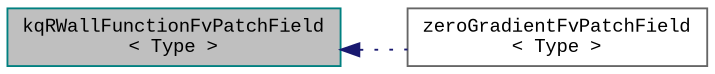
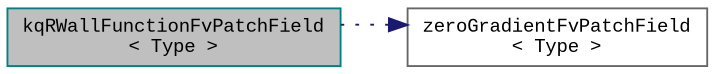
edge "zeroGradientFvPatchField < Type >" -> "kqRWallFunctionFvPatchField < Type >": reversed
